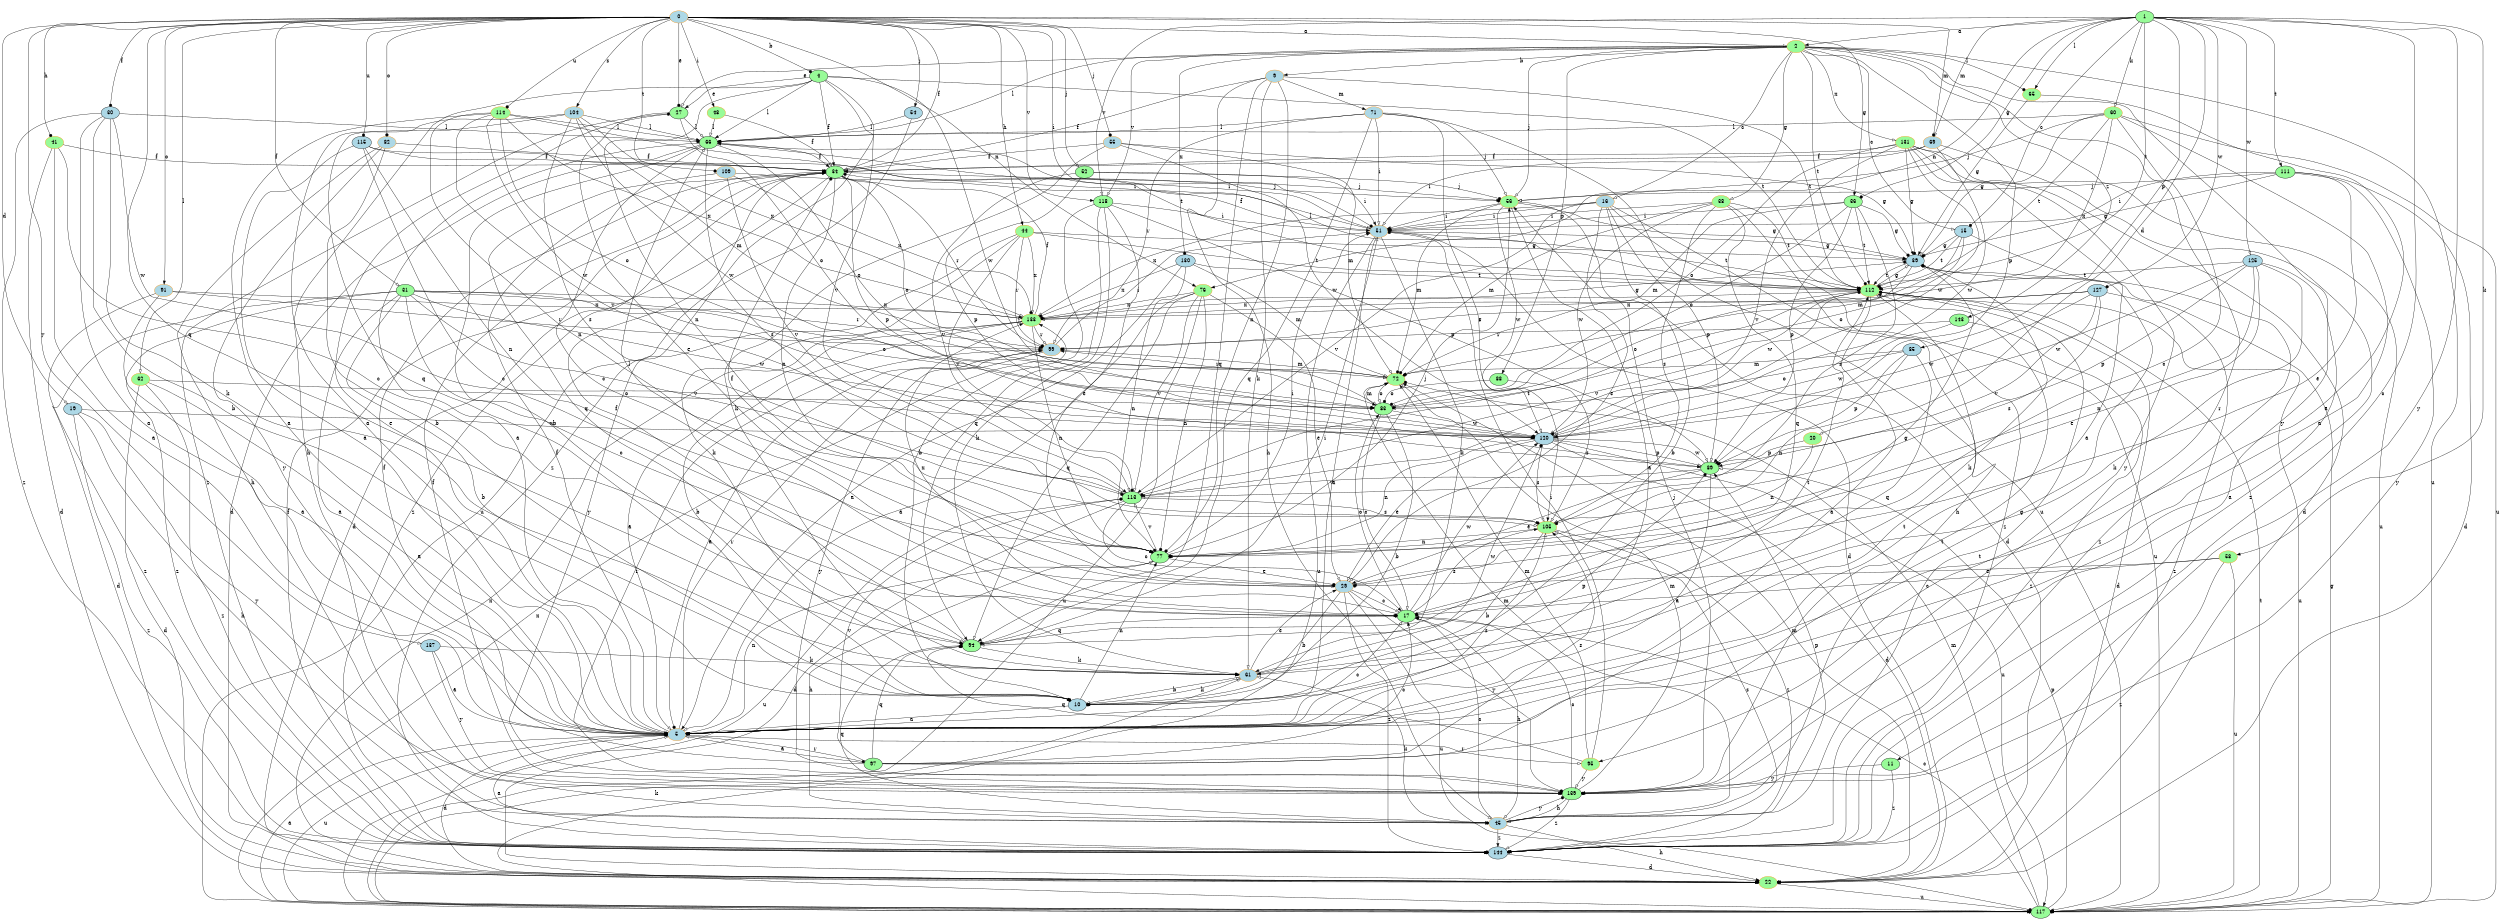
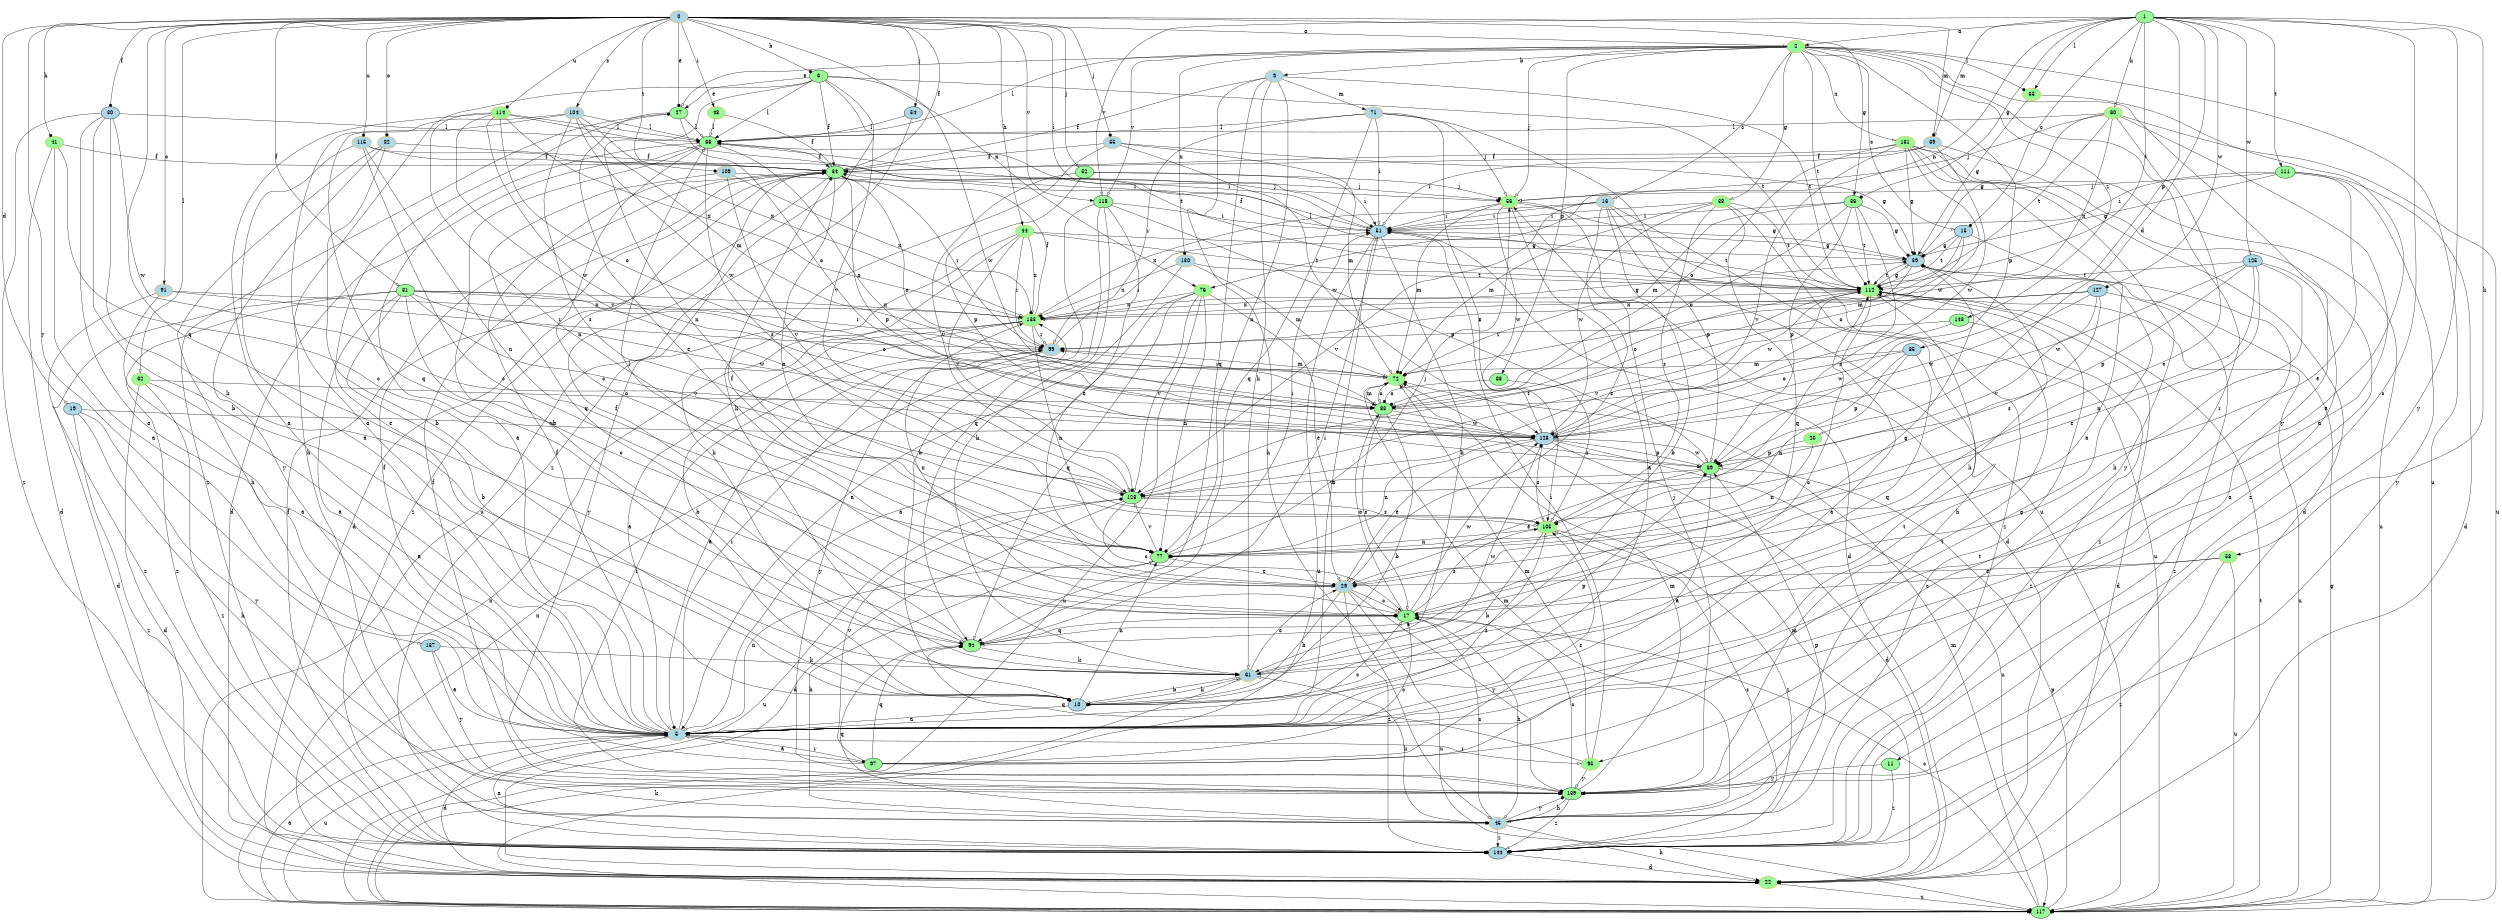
node "4": label "4" -> "6"
node "115": color black -> darkorange
node "51": color darkorange -> black
node "130": color black -> darkorange
edge "130" -> "77": removed, label "n"
node "120": label "120" -> "128"
edge "61" -> "112": label "t" -> "o"
node "113": label "113" -> "123"
